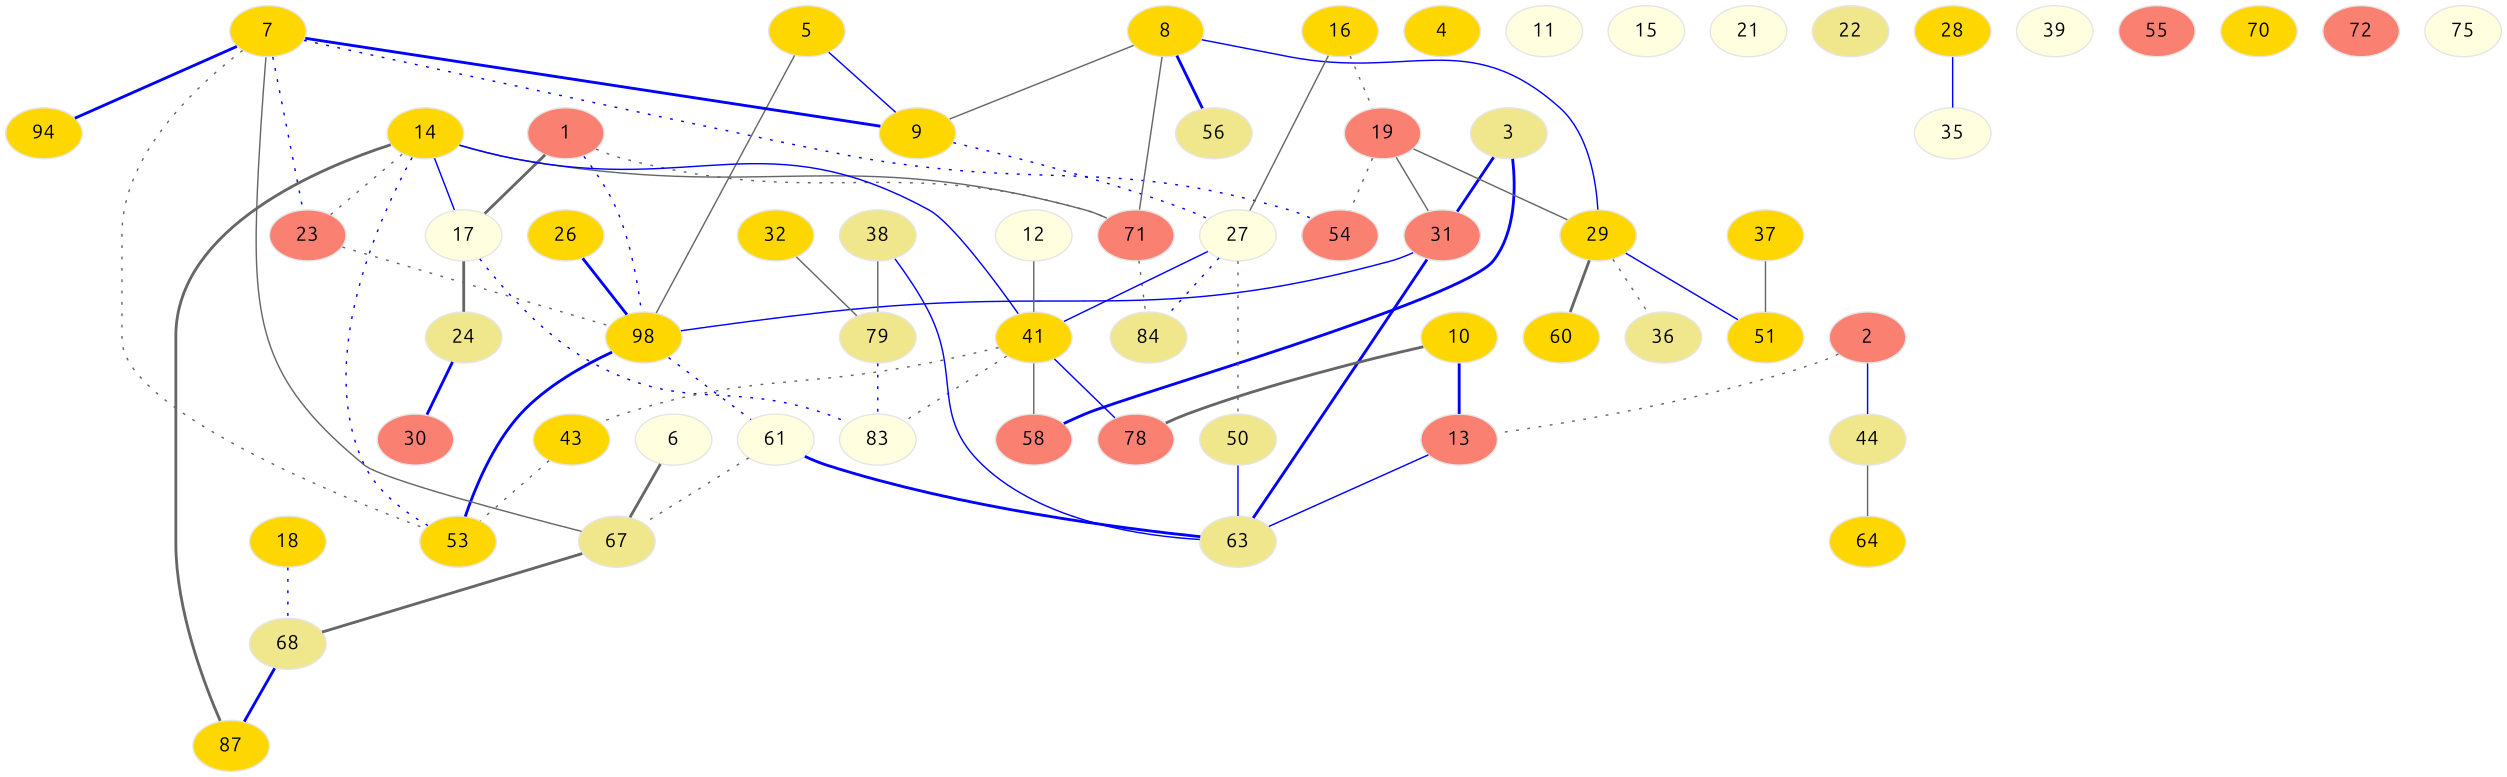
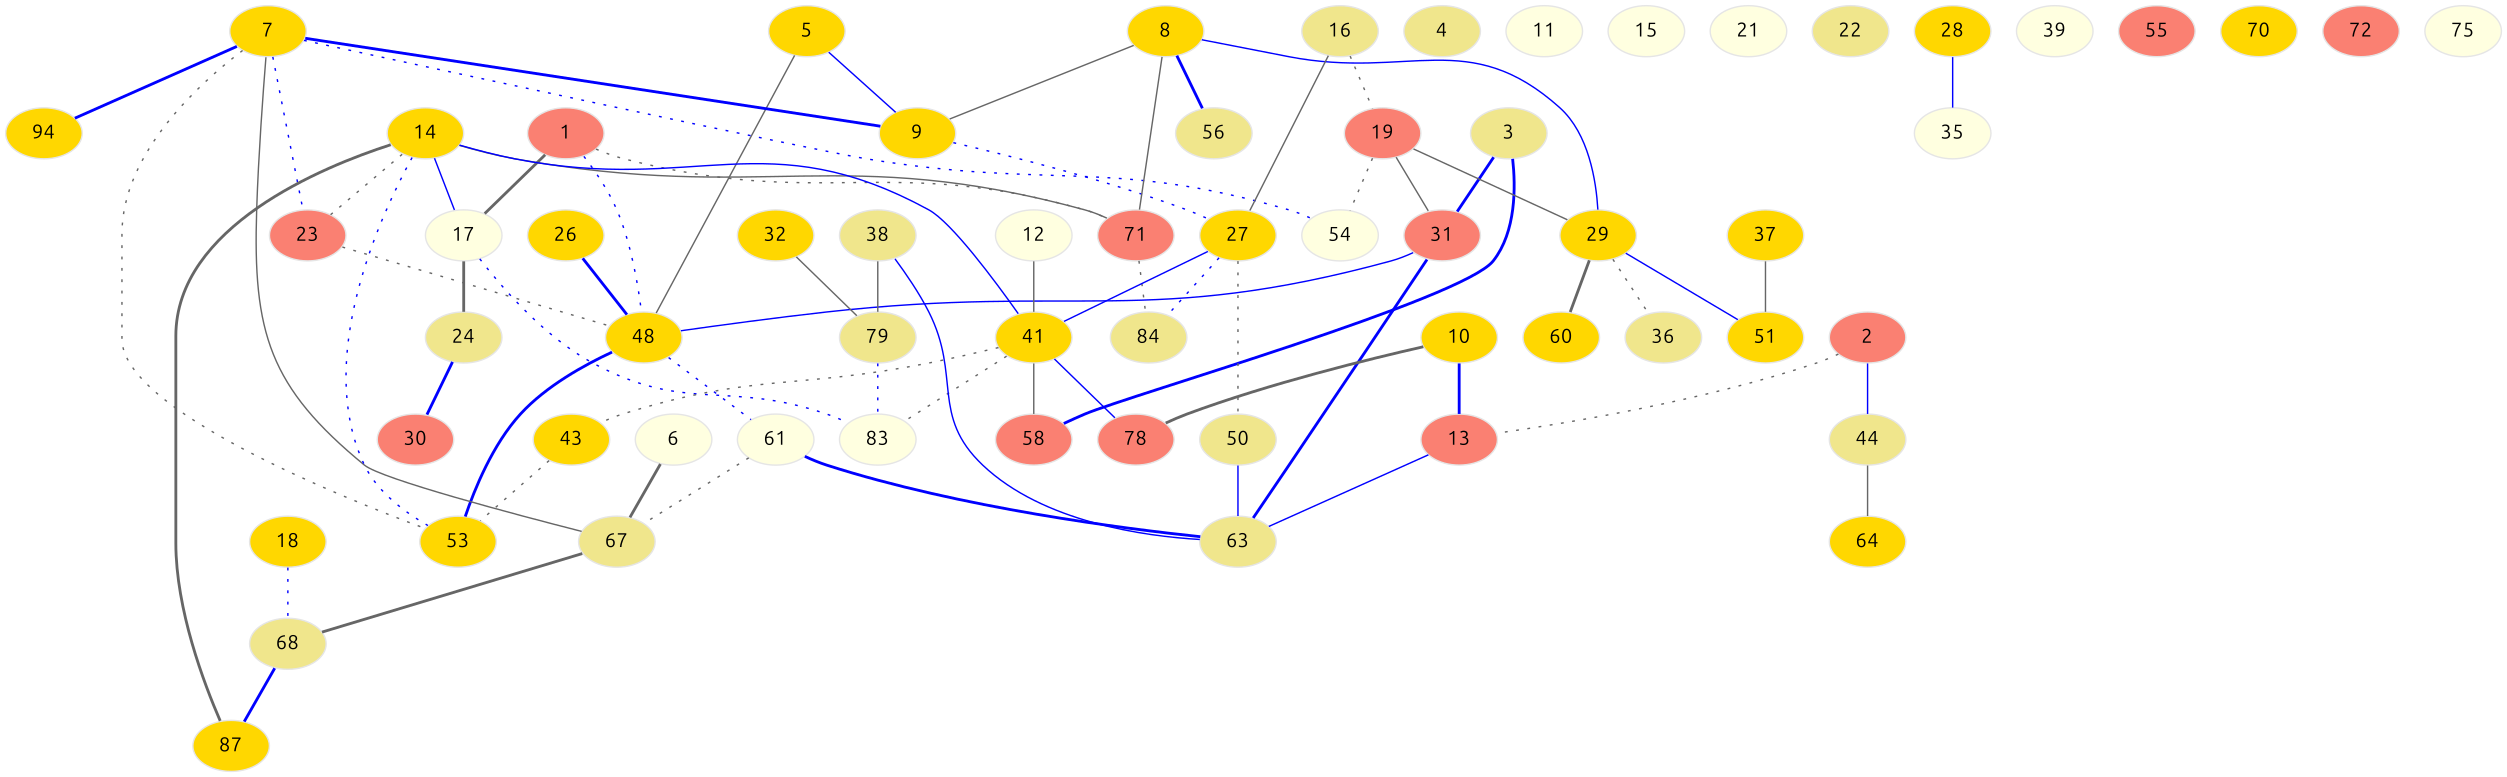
node "16": fillcolor gold -> khaki
node "4": fillcolor gold -> khaki
node "27": fillcolor lightyellow -> gold
node "54": fillcolor salmon -> lightyellow
node "98": label "98" -> "48"
